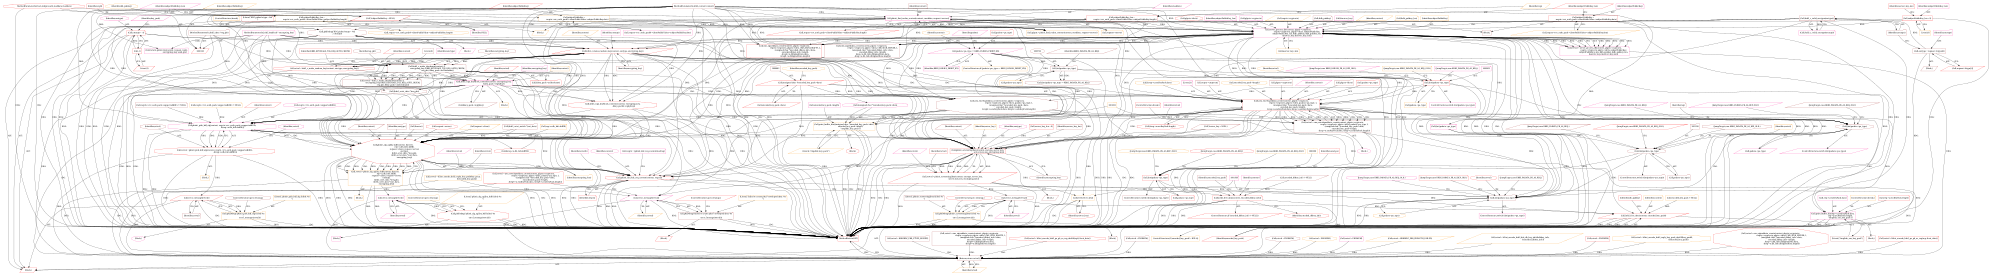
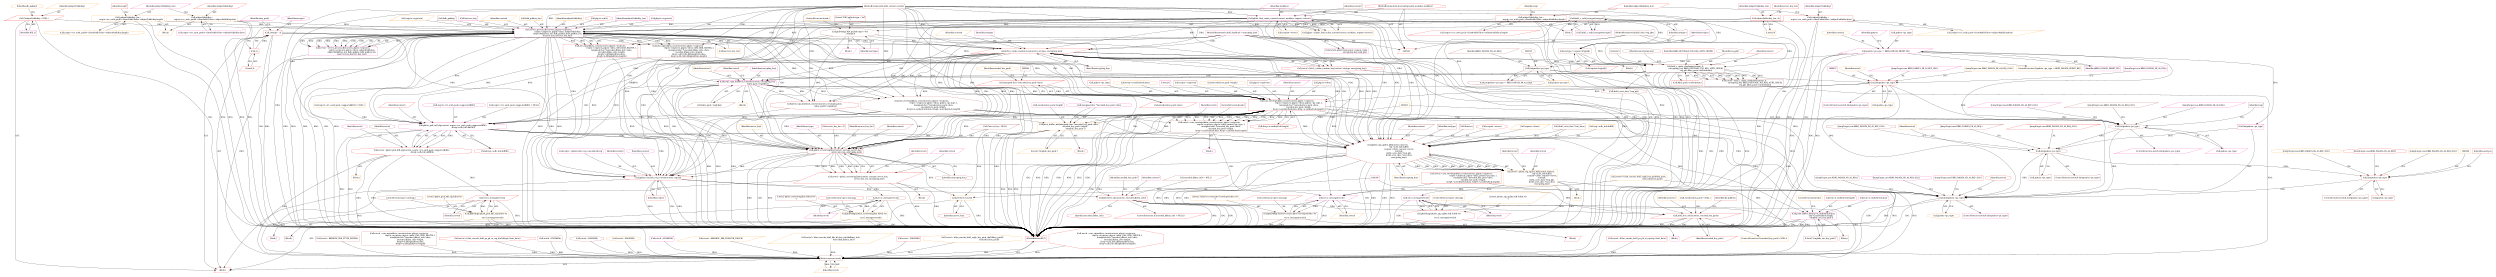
node "(Call,(krb5_octet_switch *)out_data)": label "(Call,(krb5_octet_switch *)out_data)" -> "(Call,(krb5_octet_data *)out_data)"
node "1001130": removed
